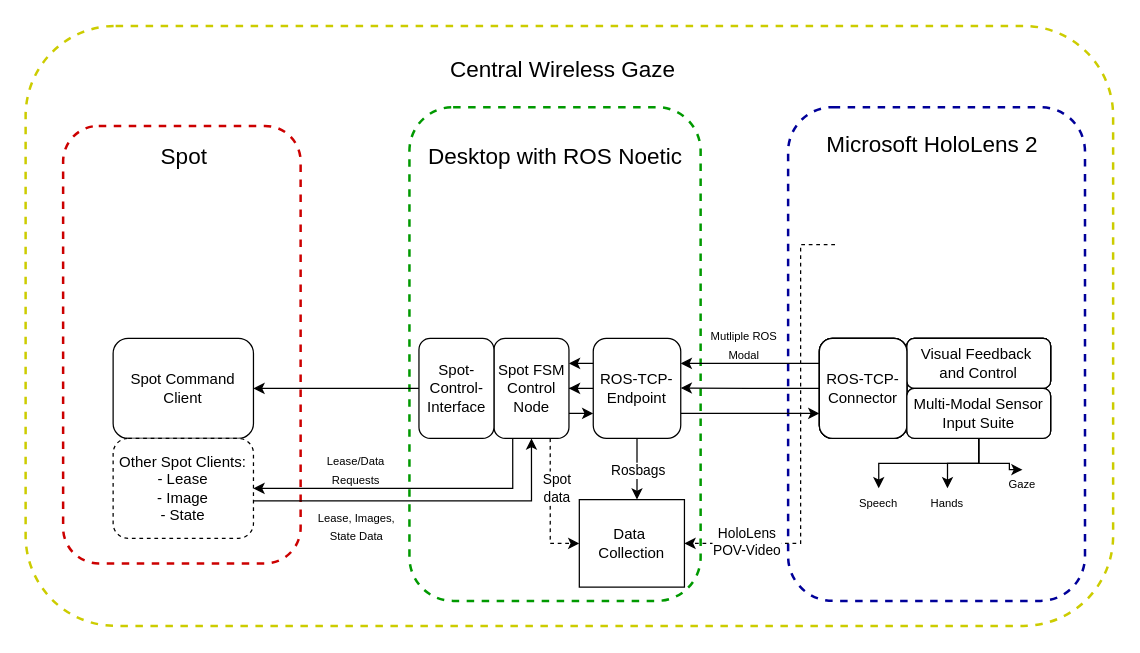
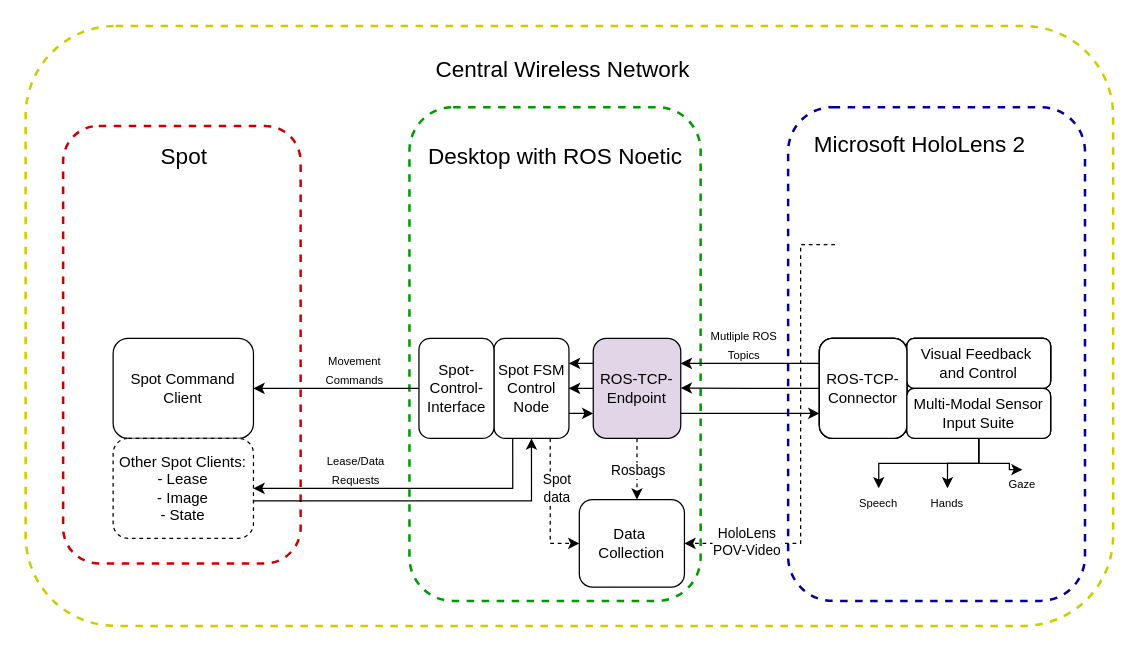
node "Central Wireless Gaze": label "Central Wireless Gaze" -> "Central Wireless Network"
node "Microsoft HoloLens 2": moved (932, 144) -> (919, 144)
node "Mutliple ROS Modal": label "Mutliple ROS Modal" -> "Mutliple ROS Topics"
node "Movement Commands": added
node "ROS-TCP-Endpoint": fillcolor #ffffff -> #e1d5e7
edge "ROS-TCP-Endpoint" -> "Data Collection": style solid -> dashed
node "Lease, Images, State Data": removed
node "Data Collection": shape rectangle -> rounded rectangle
